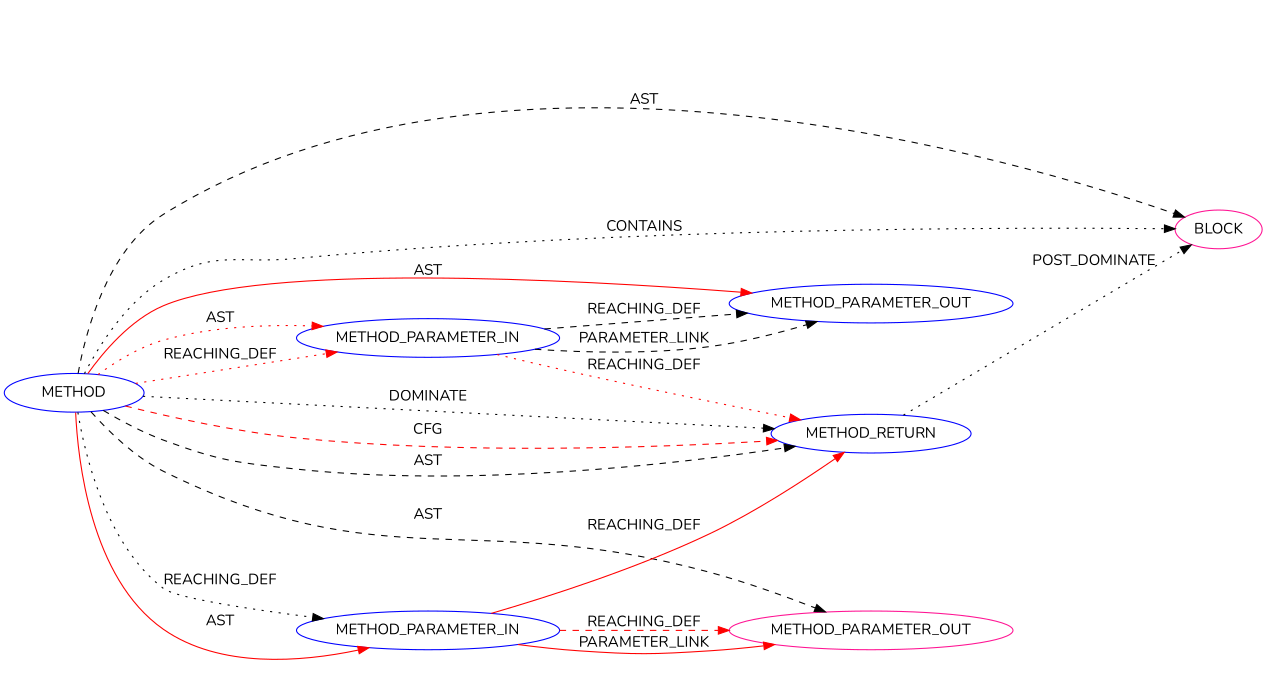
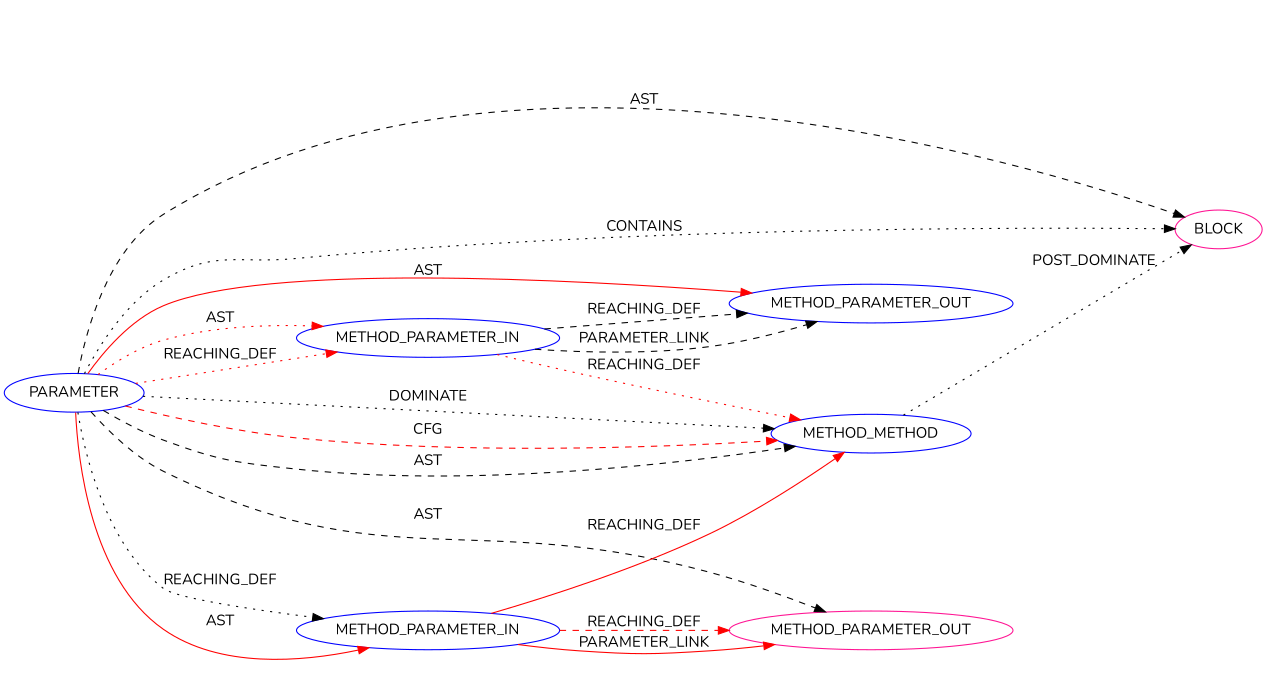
node "METHOD": label "METHOD" -> "PARAMETER"
node "METHOD_RETURN": label "METHOD_RETURN" -> "METHOD_METHOD"
